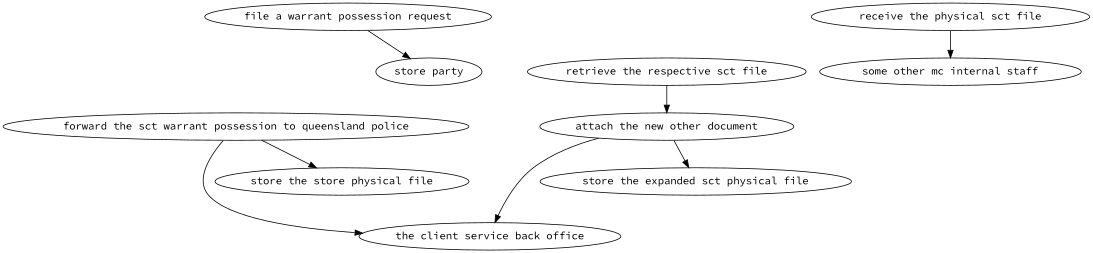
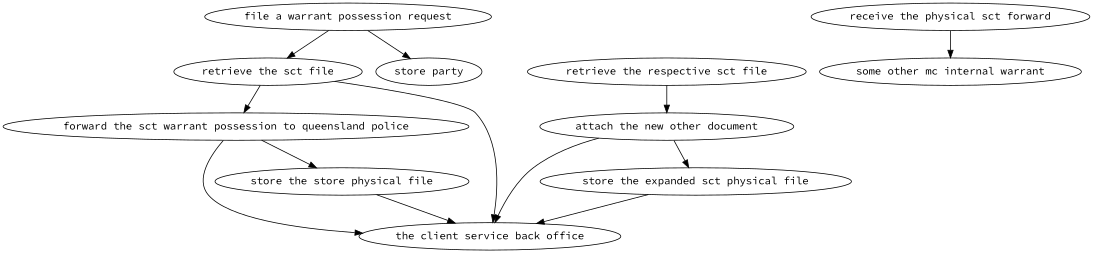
node "receive the physical sct file": label "receive the physical sct file" -> "receive the physical sct forward"
node "retrieve the sct file": added
node "some other mc internal staff": label "some other mc internal staff" -> "some other mc internal warrant"
edge "store the store physical file" -> "the client service back office": added
edge "store the expanded sct physical file" -> "the client service back office": added
